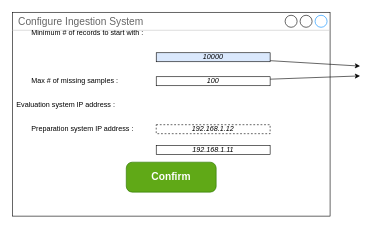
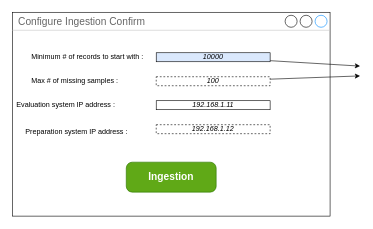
node "Configure Ingestion System": label "Configure Ingestion System" -> "Configure Ingestion Confirm"
node "Minimum # of records to start with :": moved (93, 33) -> (93, 57)
node "100": style solid -> dashed
node "Preparation system IP address :": moved (93, 129) -> (87, 132)
node "192.168.1.11": moved (213, 150) -> (213, 105)
node "Confirm": label "Confirm" -> "Ingestion"
